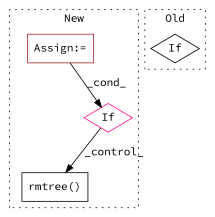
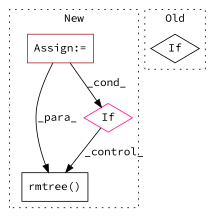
edge "Assign:=" -> "rmtree()": added, label "_para_"
